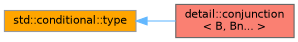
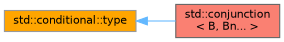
node "detail::conjunction < B, Bn... >": label "detail::conjunction < B, Bn... >" -> "std::conjunction < B, Bn... >"
